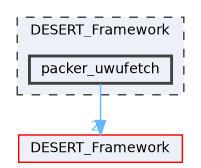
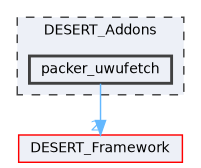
cluster "DESERT_Framework": label "DESERT_Framework" -> "DESERT_Addons"
